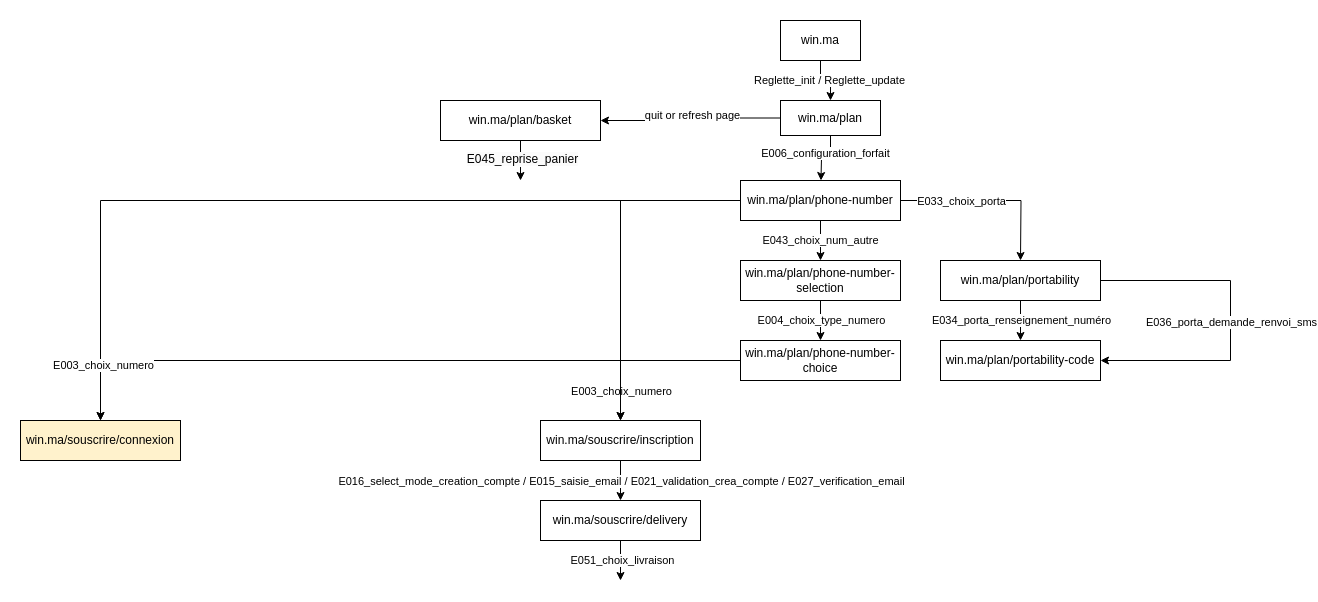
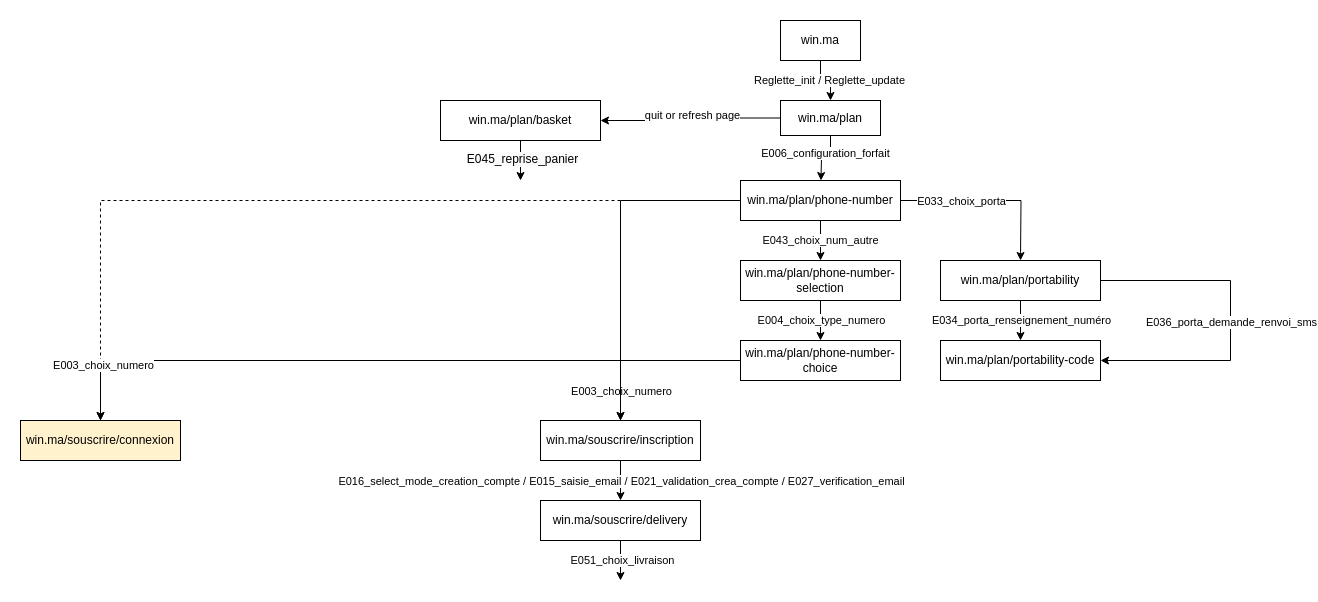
edge "win.ma/plan/phone-number" -> "win.ma/souscrire/connexion": style solid -> dashed
